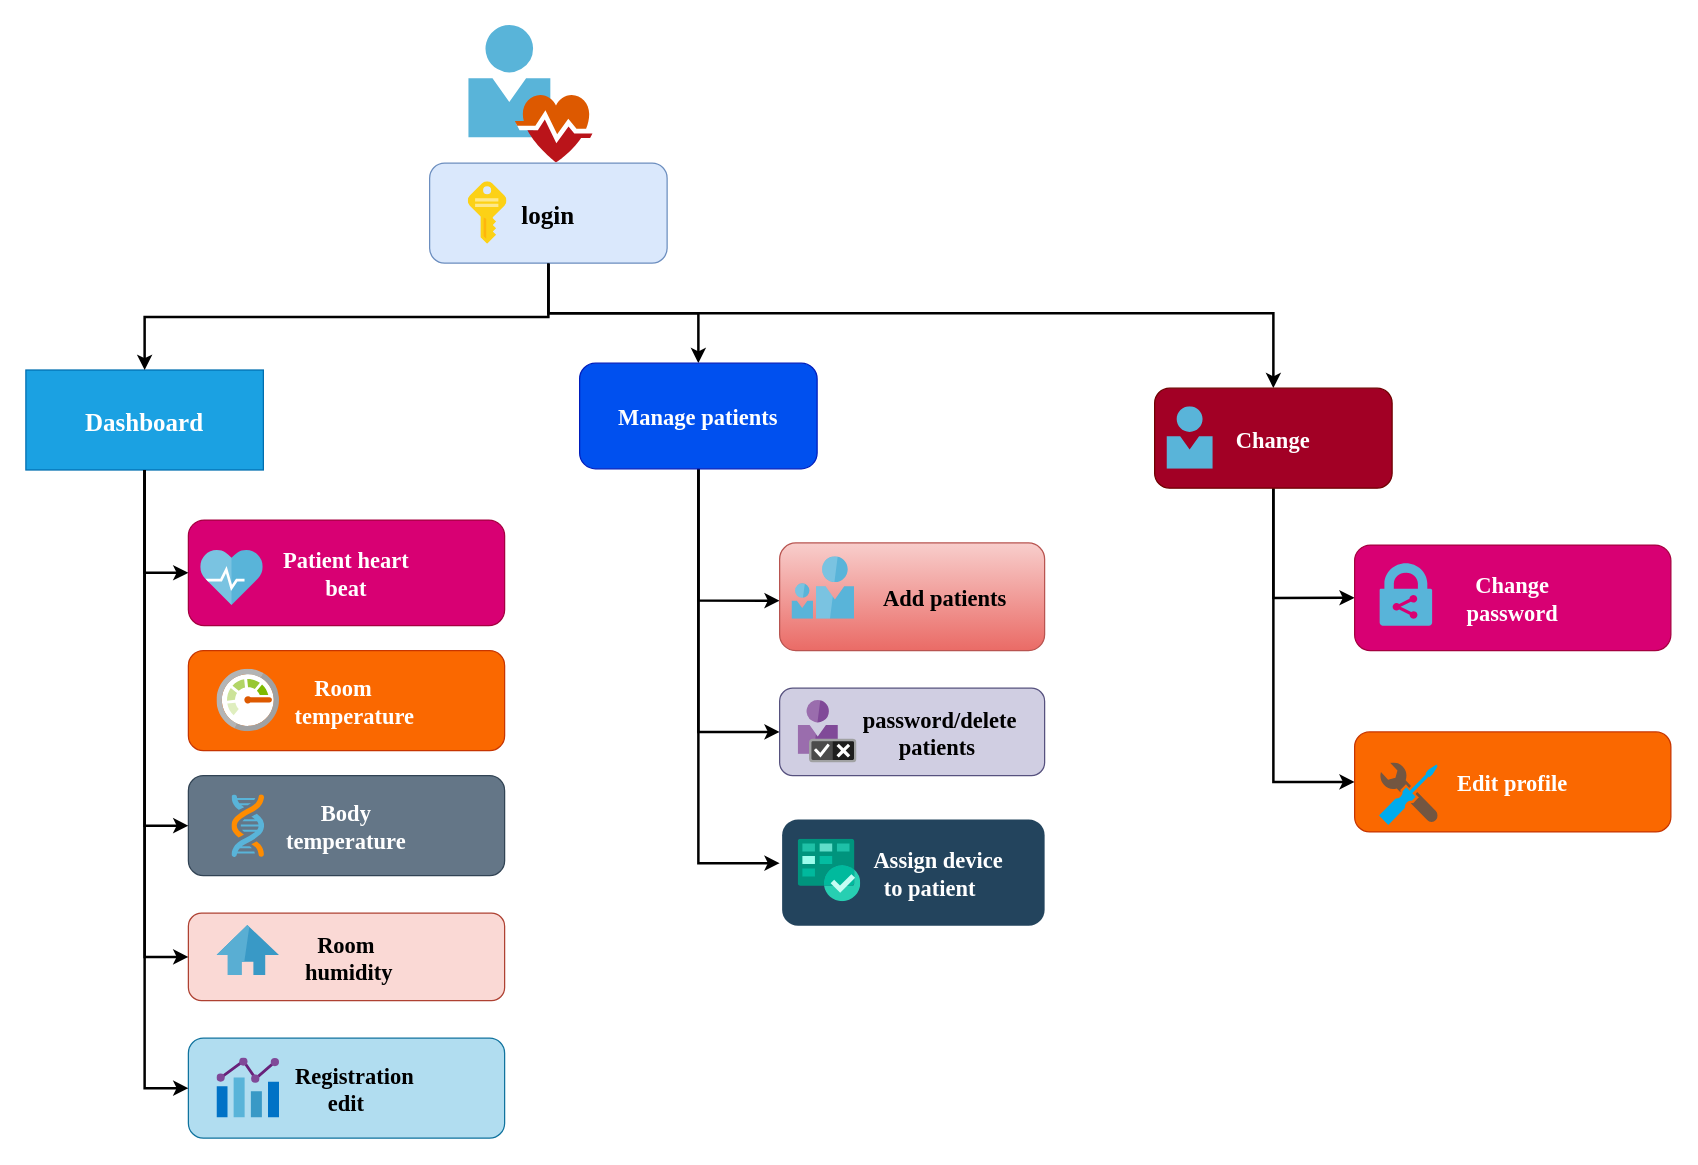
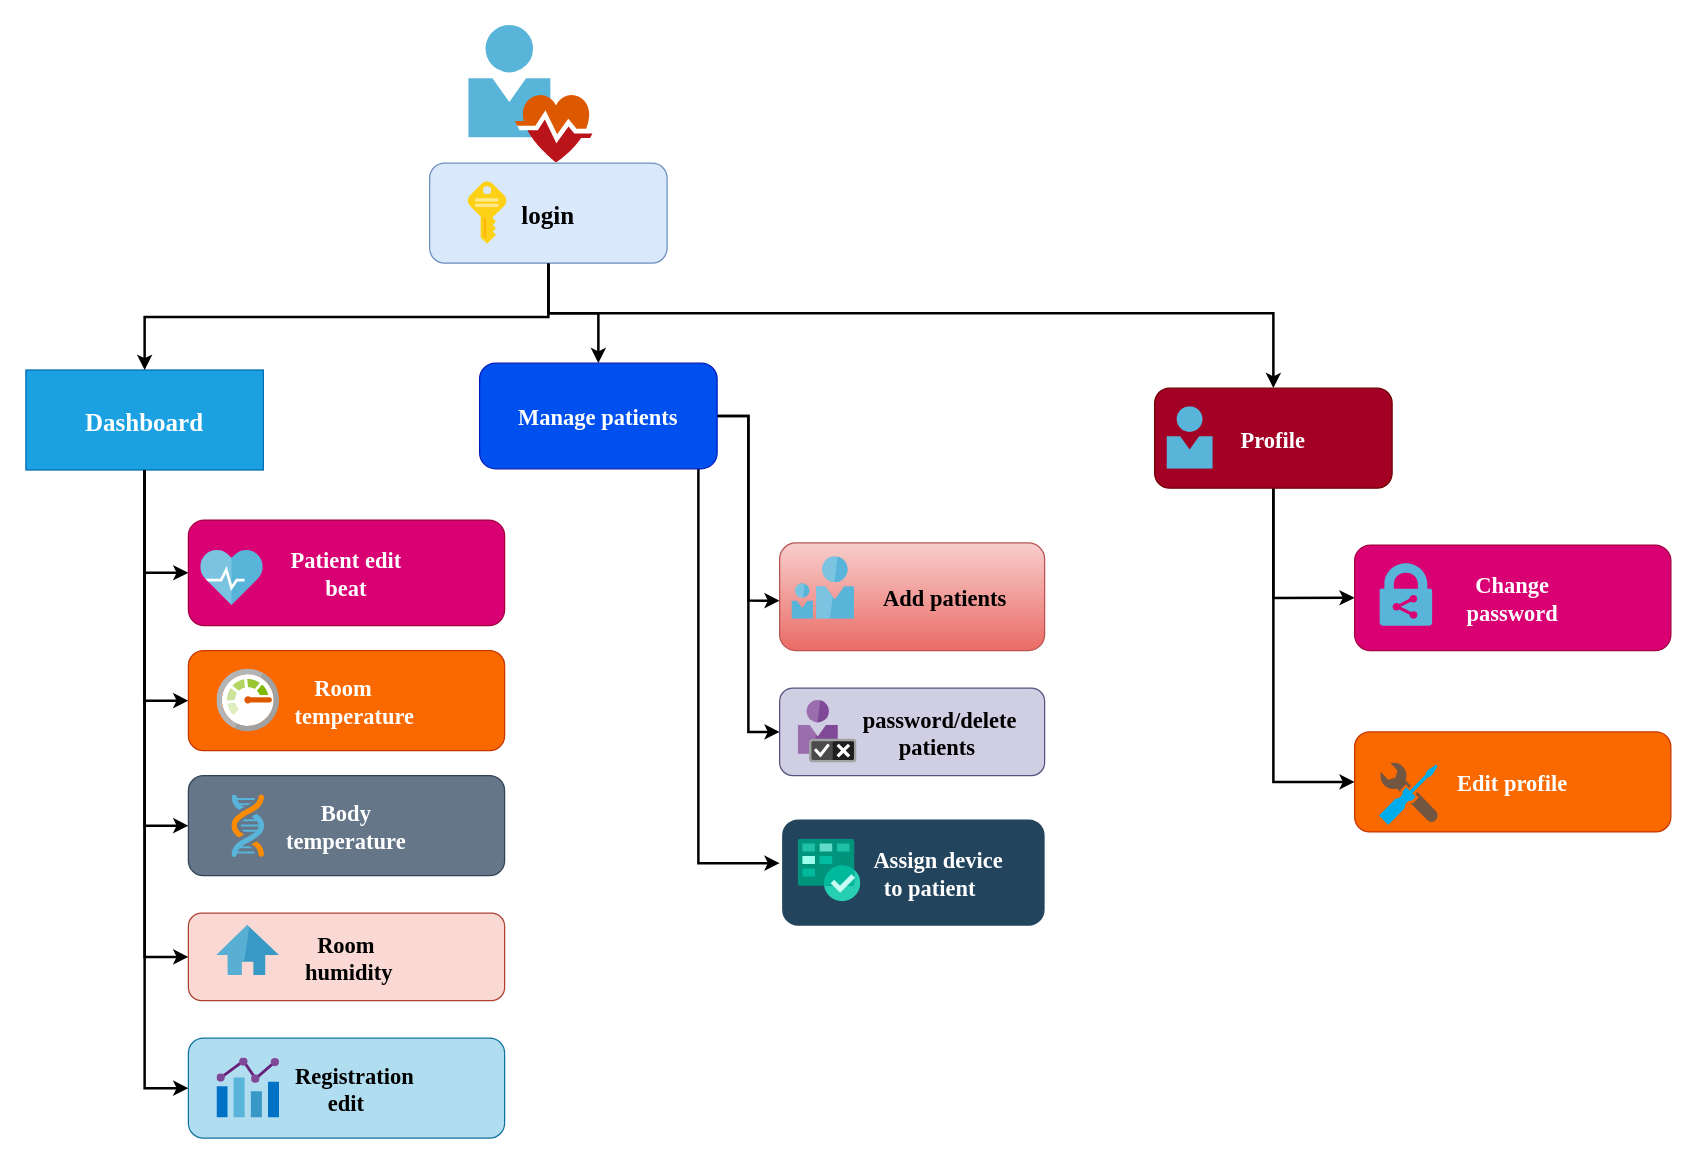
node "Manage patients": moved (698, 416) -> (598, 416)
node "Change": label "Change" -> "Profile"
node "Patient heart beat": label "Patient heart beat" -> "Patient edit beat"
edge "Dashboard" -> "Room temperature": added
